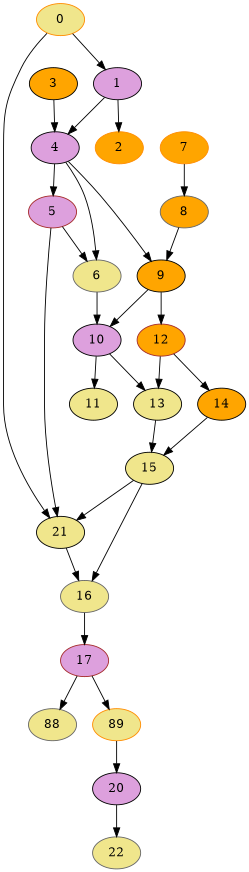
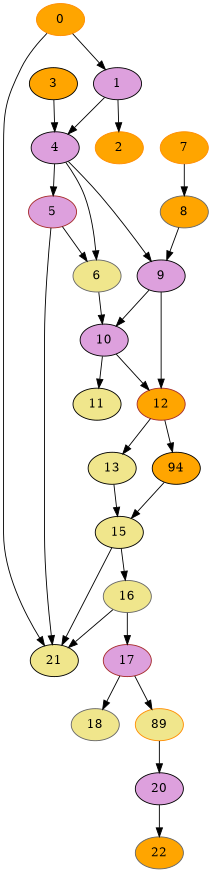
node "0": fillcolor khaki -> orange
node "9": fillcolor orange -> plum
edge "10" -> "13": now "10" -> "12"
node "14": label "14" -> "94"
edge "21" -> "16": reversed
node "88": label "88" -> "18"
node "22": fillcolor khaki -> orange
